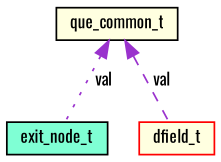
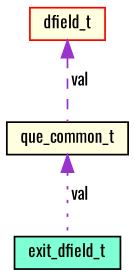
edge "dfield_t" -> "que_common_t": reversed
node "exit_node_t": label "exit_node_t" -> "exit_dfield_t"
